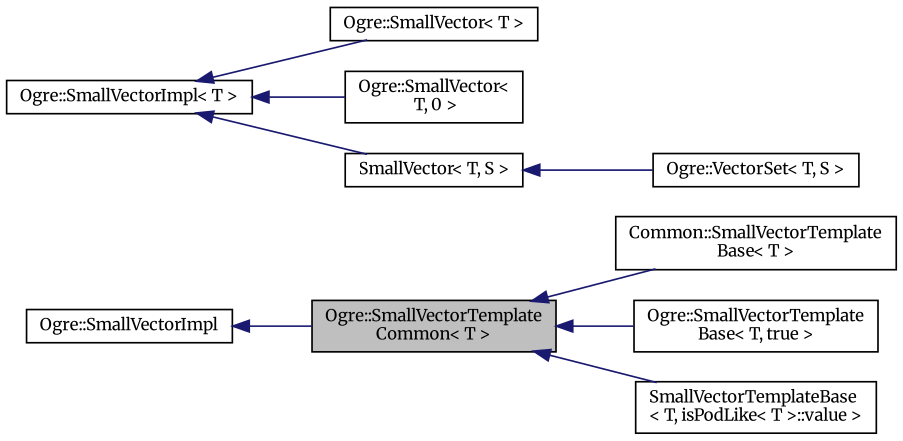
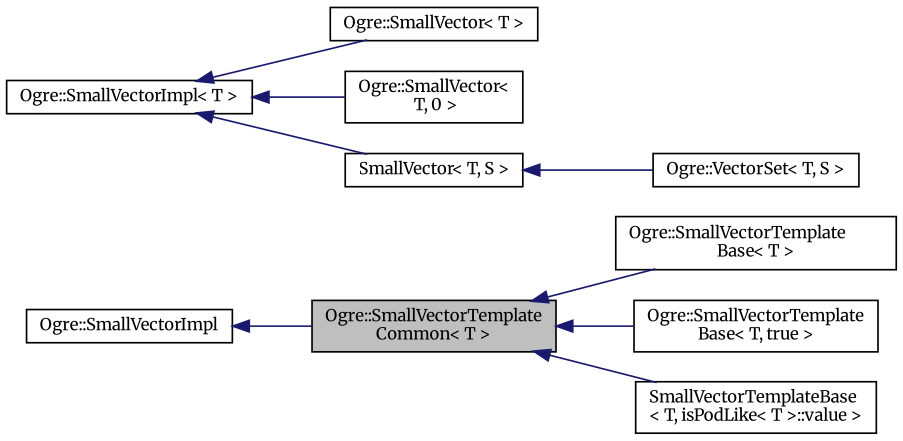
node "Common::SmallVectorTemplate Base< T >": label "Common::SmallVectorTemplate Base< T >" -> "Ogre::SmallVectorTemplate Base< T >"
